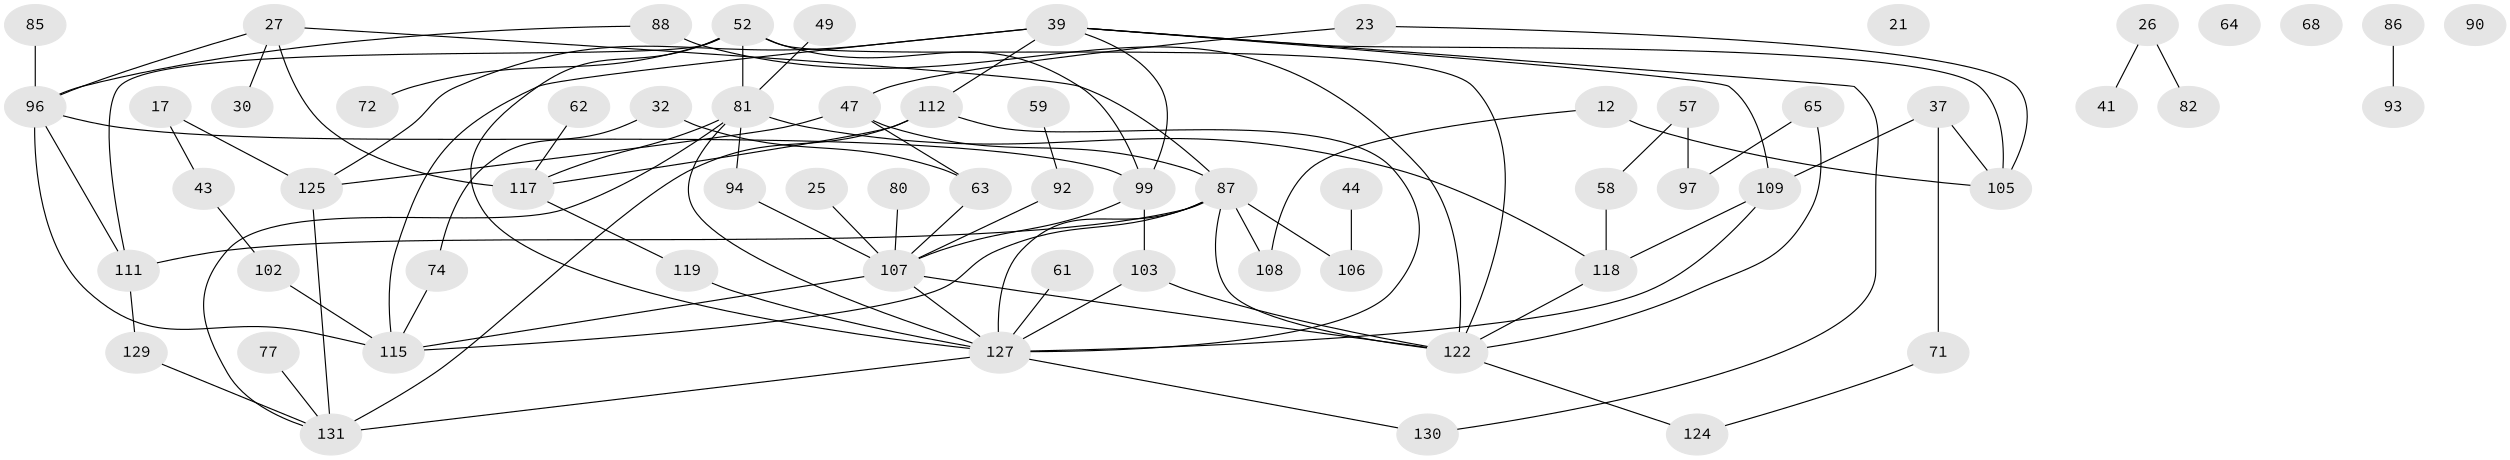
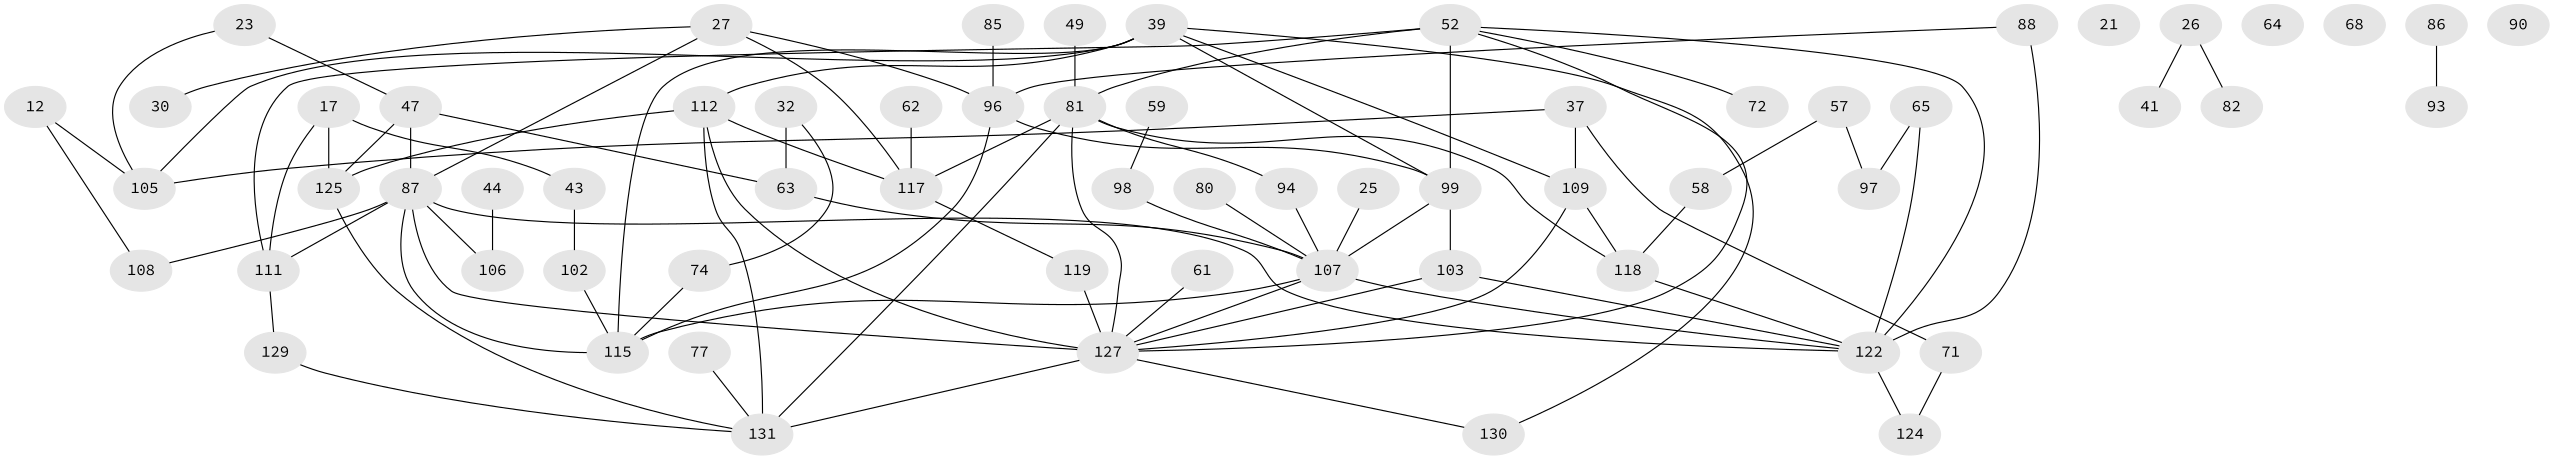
edge "39" -- "125": now "112" -- "125"
edge "96" -- "111": now "17" -- "111"
node "92": label "92" -> "98"
